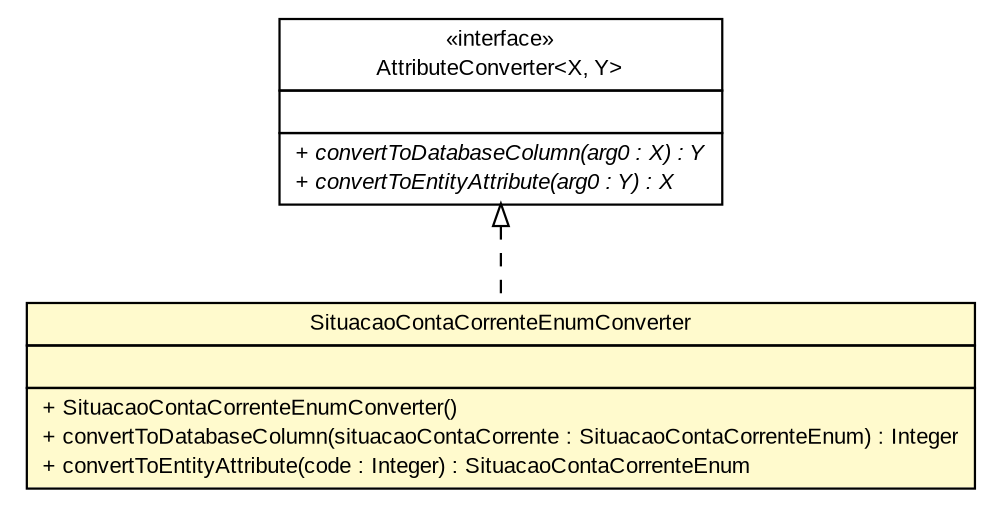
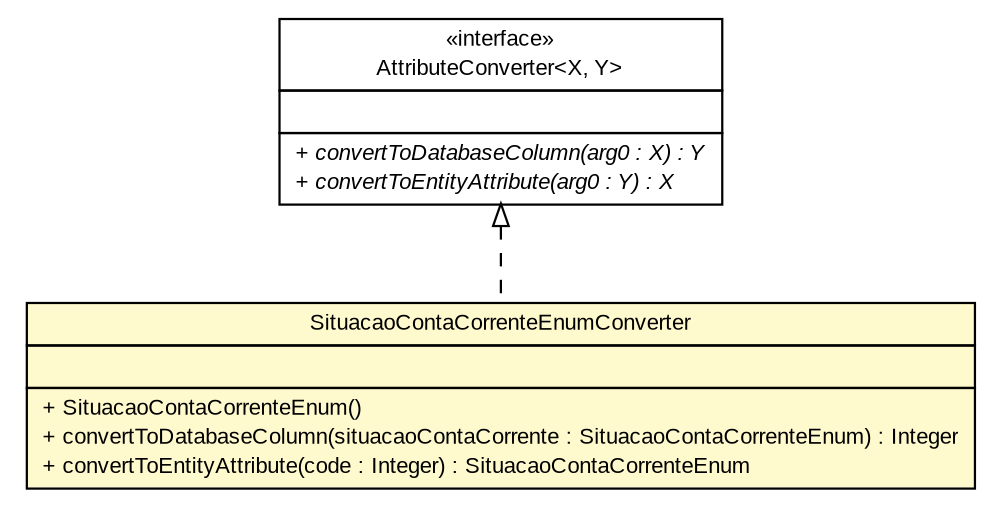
node "SituacaoContaCorrenteEnumConverter": text "+ SituacaoContaCorrenteEnumConverter()" -> "+ SituacaoContaCorrenteEnum()"
